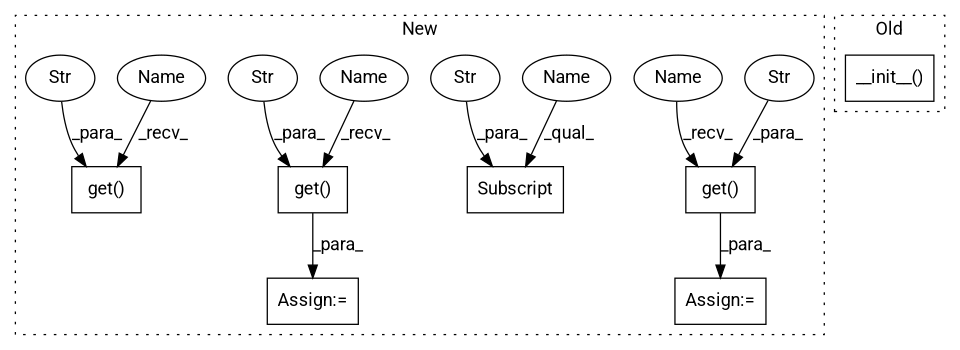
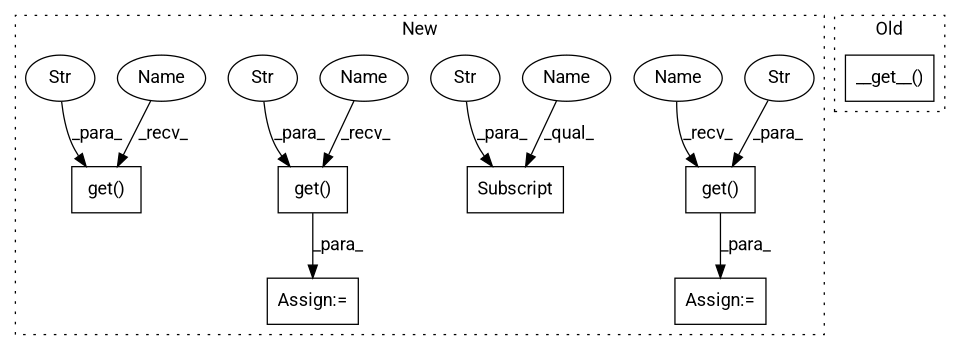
node "__init__()": label "__init__()" -> "__get__()"
